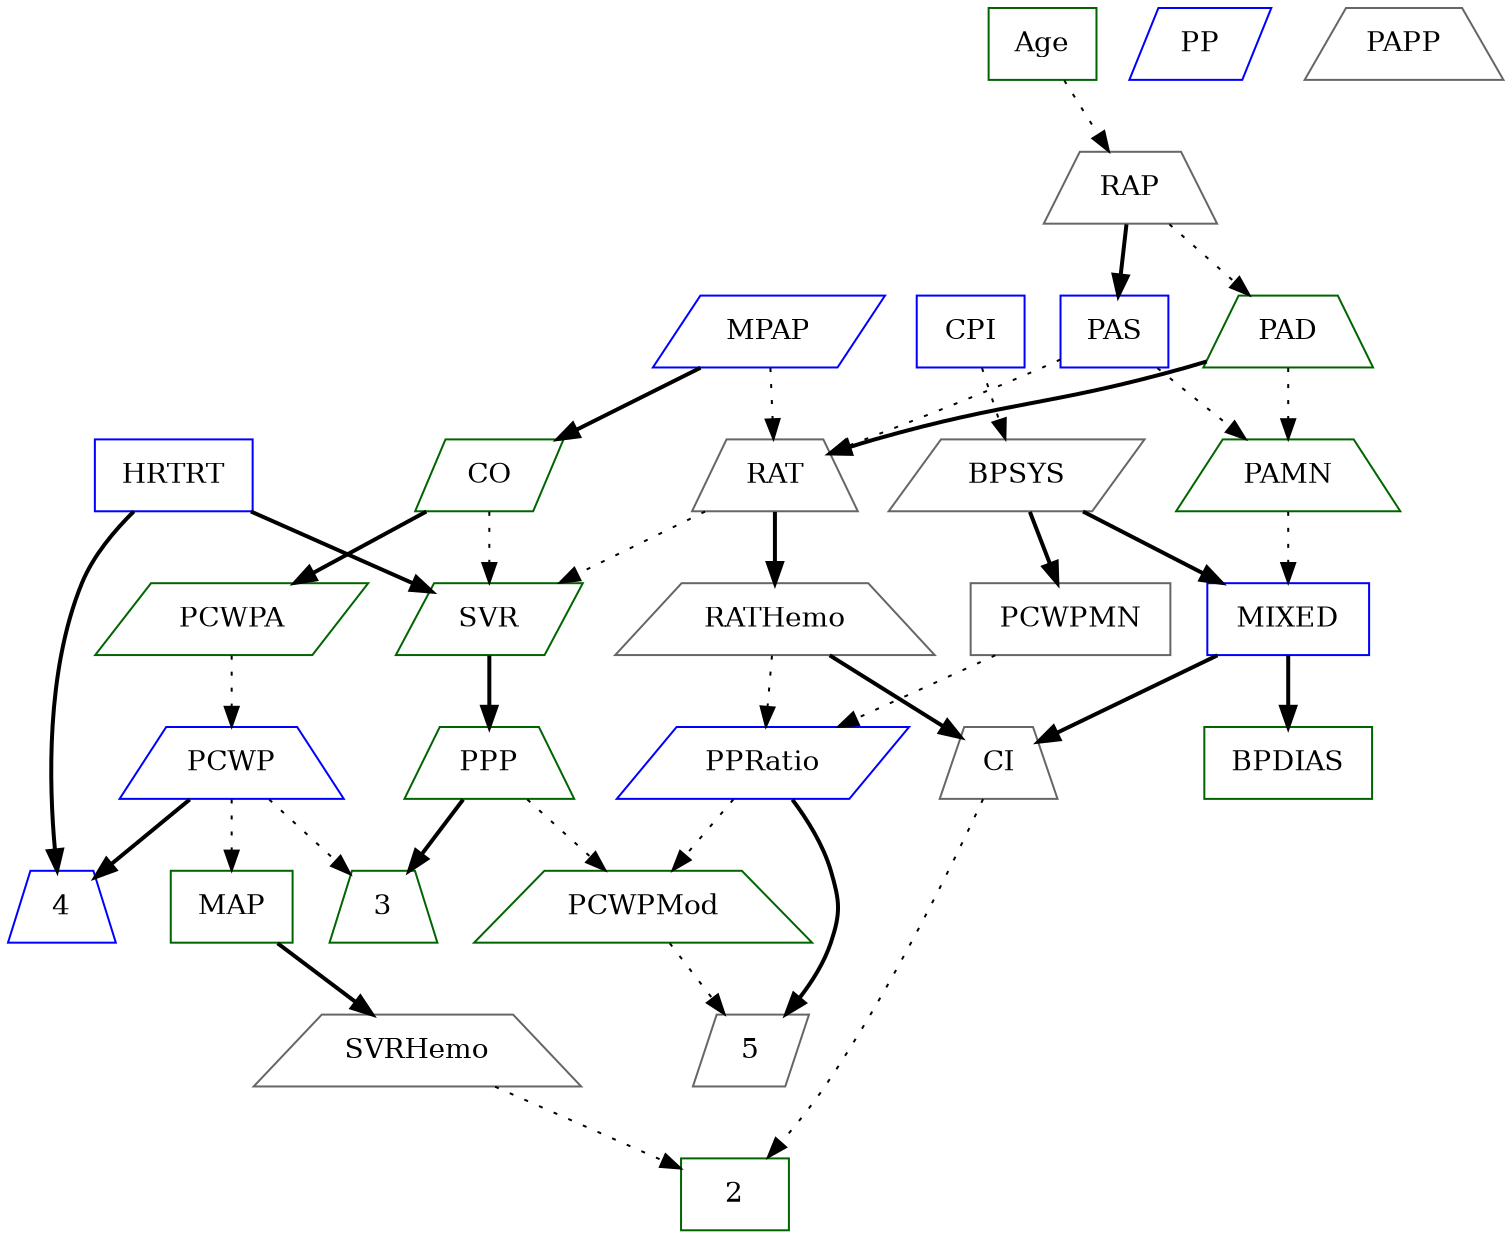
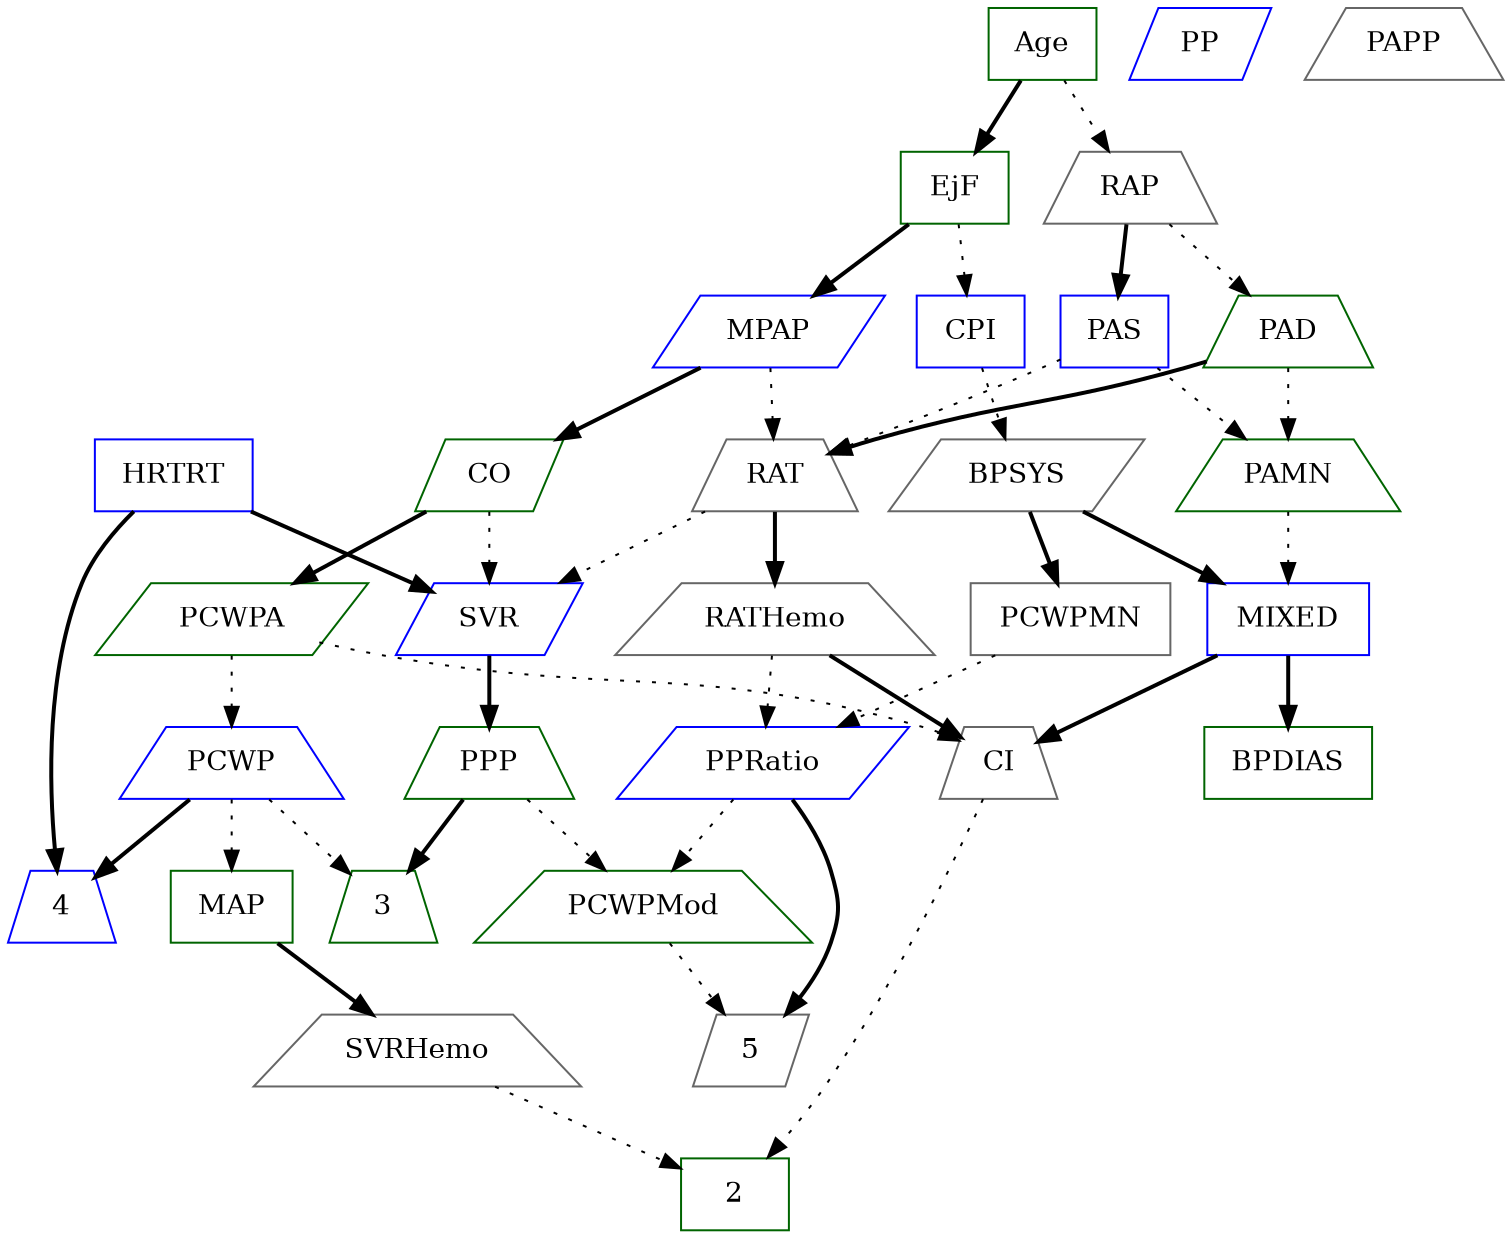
node "EjF": added
node "SVR": color darkgreen -> blue
edge "PCWPA" -> "CI": added
